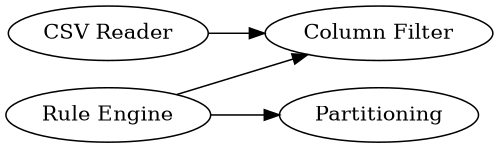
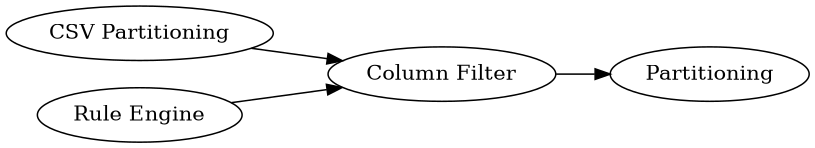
node "CSV Reader": label "CSV Reader" -> "CSV Partitioning"
edge "Rule Engine" -> "Partitioning": now "Column Filter" -> "Partitioning"
